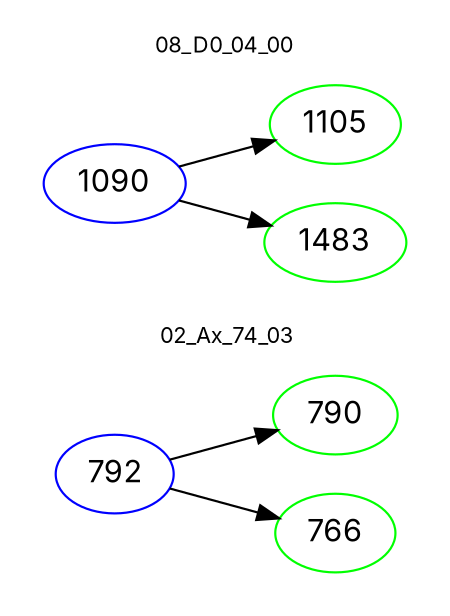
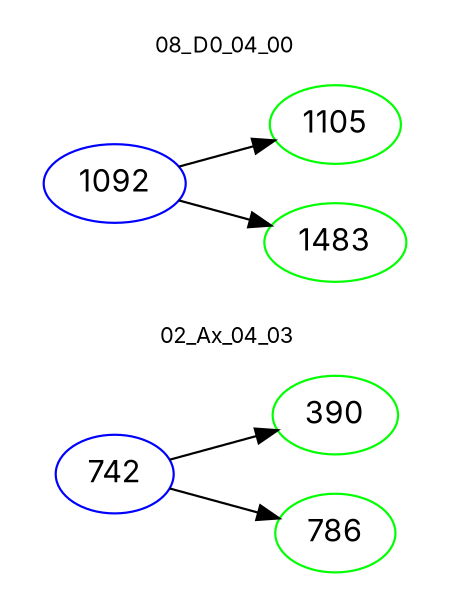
node "1090": label "1090" -> "1092"
cluster "02_Ax_74_03": label "02_Ax_74_03" -> "02_Ax_04_03"
node "790": label "790" -> "390"
node "792": label "792" -> "742"
node "766": label "766" -> "786"
